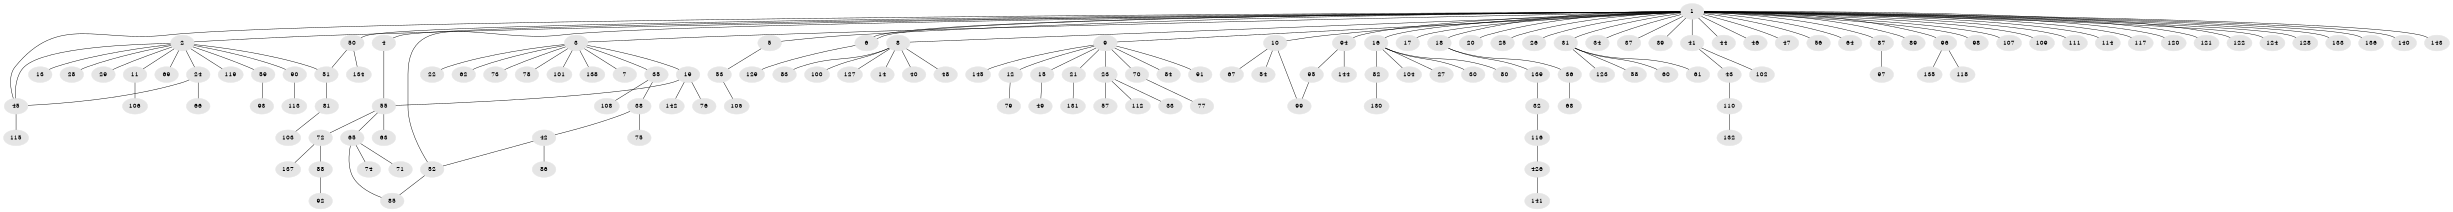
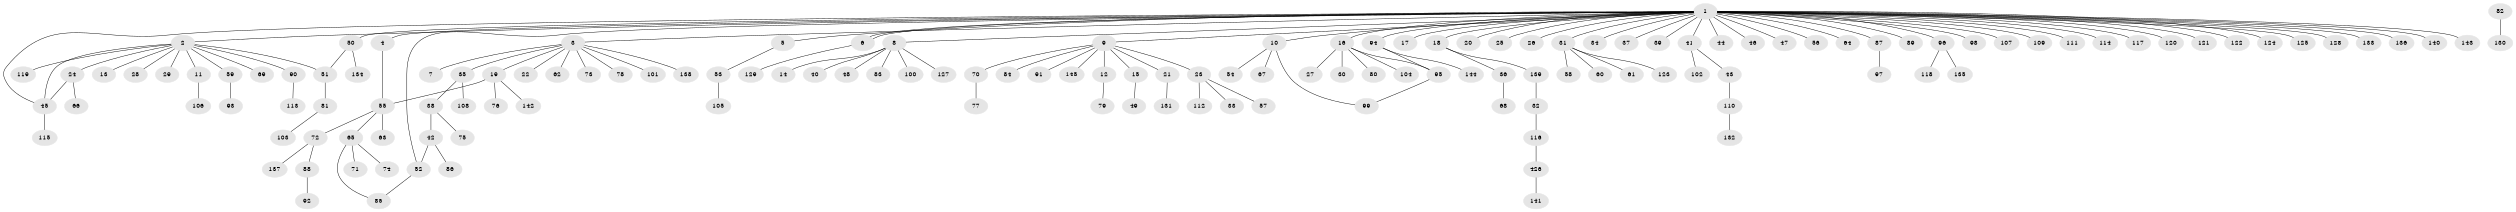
node "125": added
edge "16" -- "82": now "16" -- "95"
